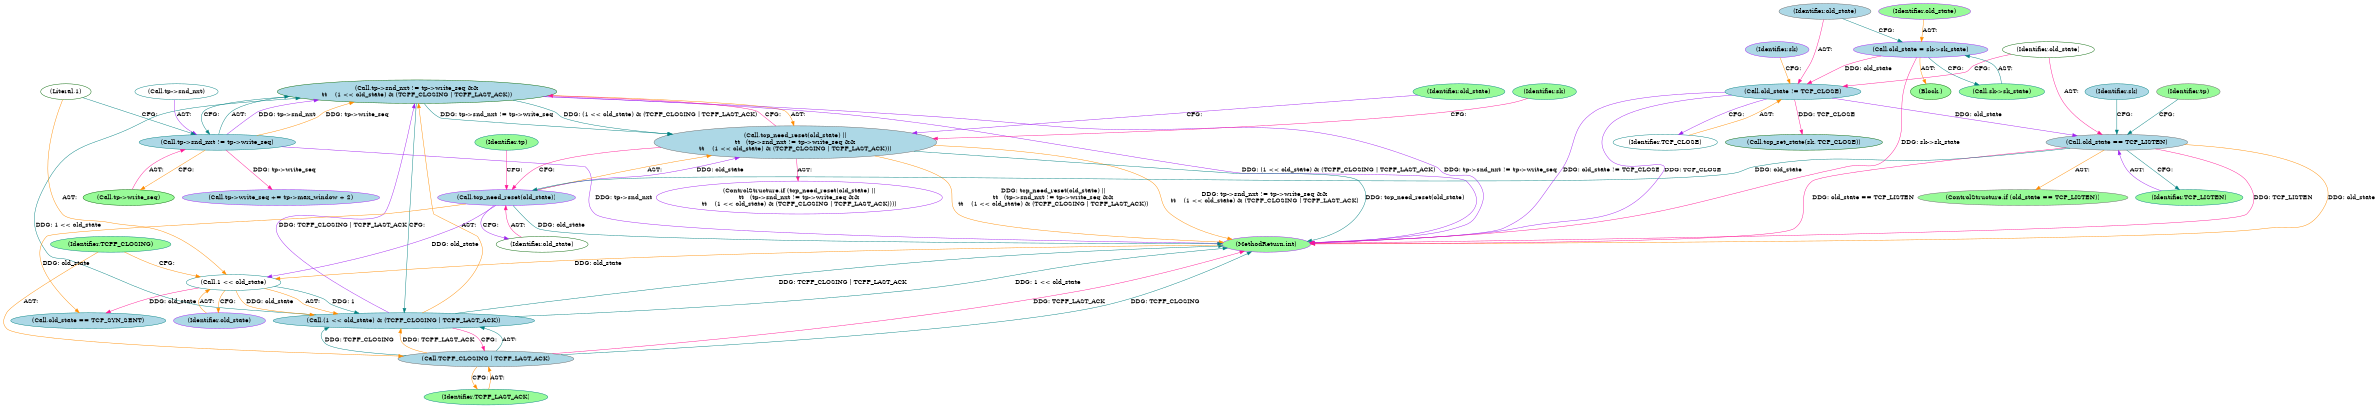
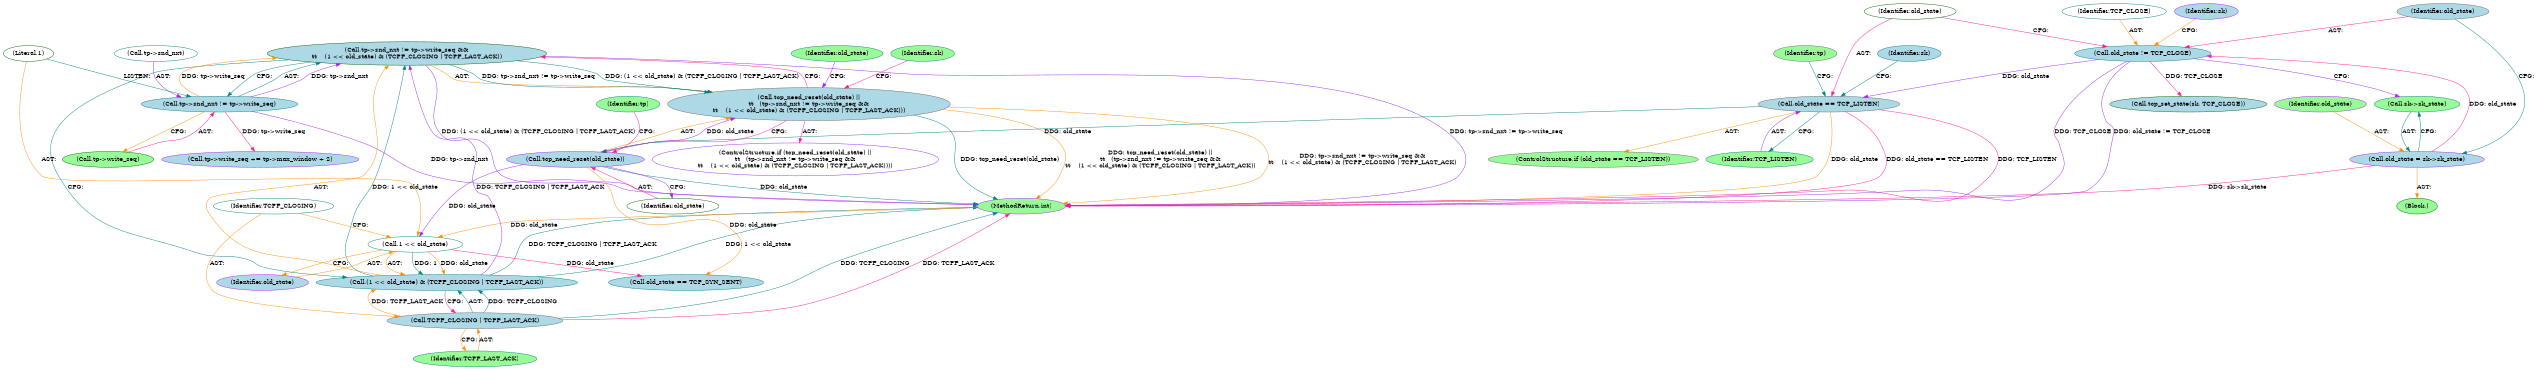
edge "(Call,old_state != TCP_CLOSE)" -> "(Identifier,TCP_CLOSE)": now "(Call,old_state != TCP_CLOSE)" -> "(Call,sk->sk_state)"
edge "(Literal,1)" -> "(Call,tp->snd_nxt != tp->write_seq)": label "CFG: " -> "LISTEN: "
node "(Identifier,TCPF_CLOSING)": fillcolor palegreen -> white
